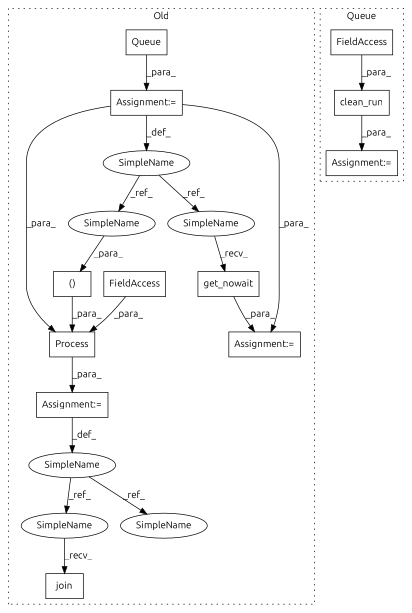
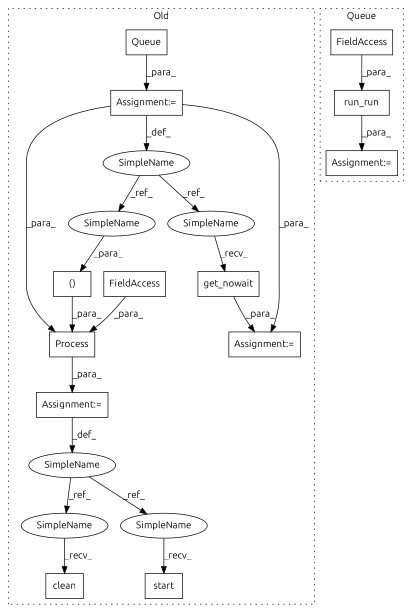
node "clean_run": label "clean_run" -> "run_run"
node "join": label "join" -> "clean"
node "start": added
